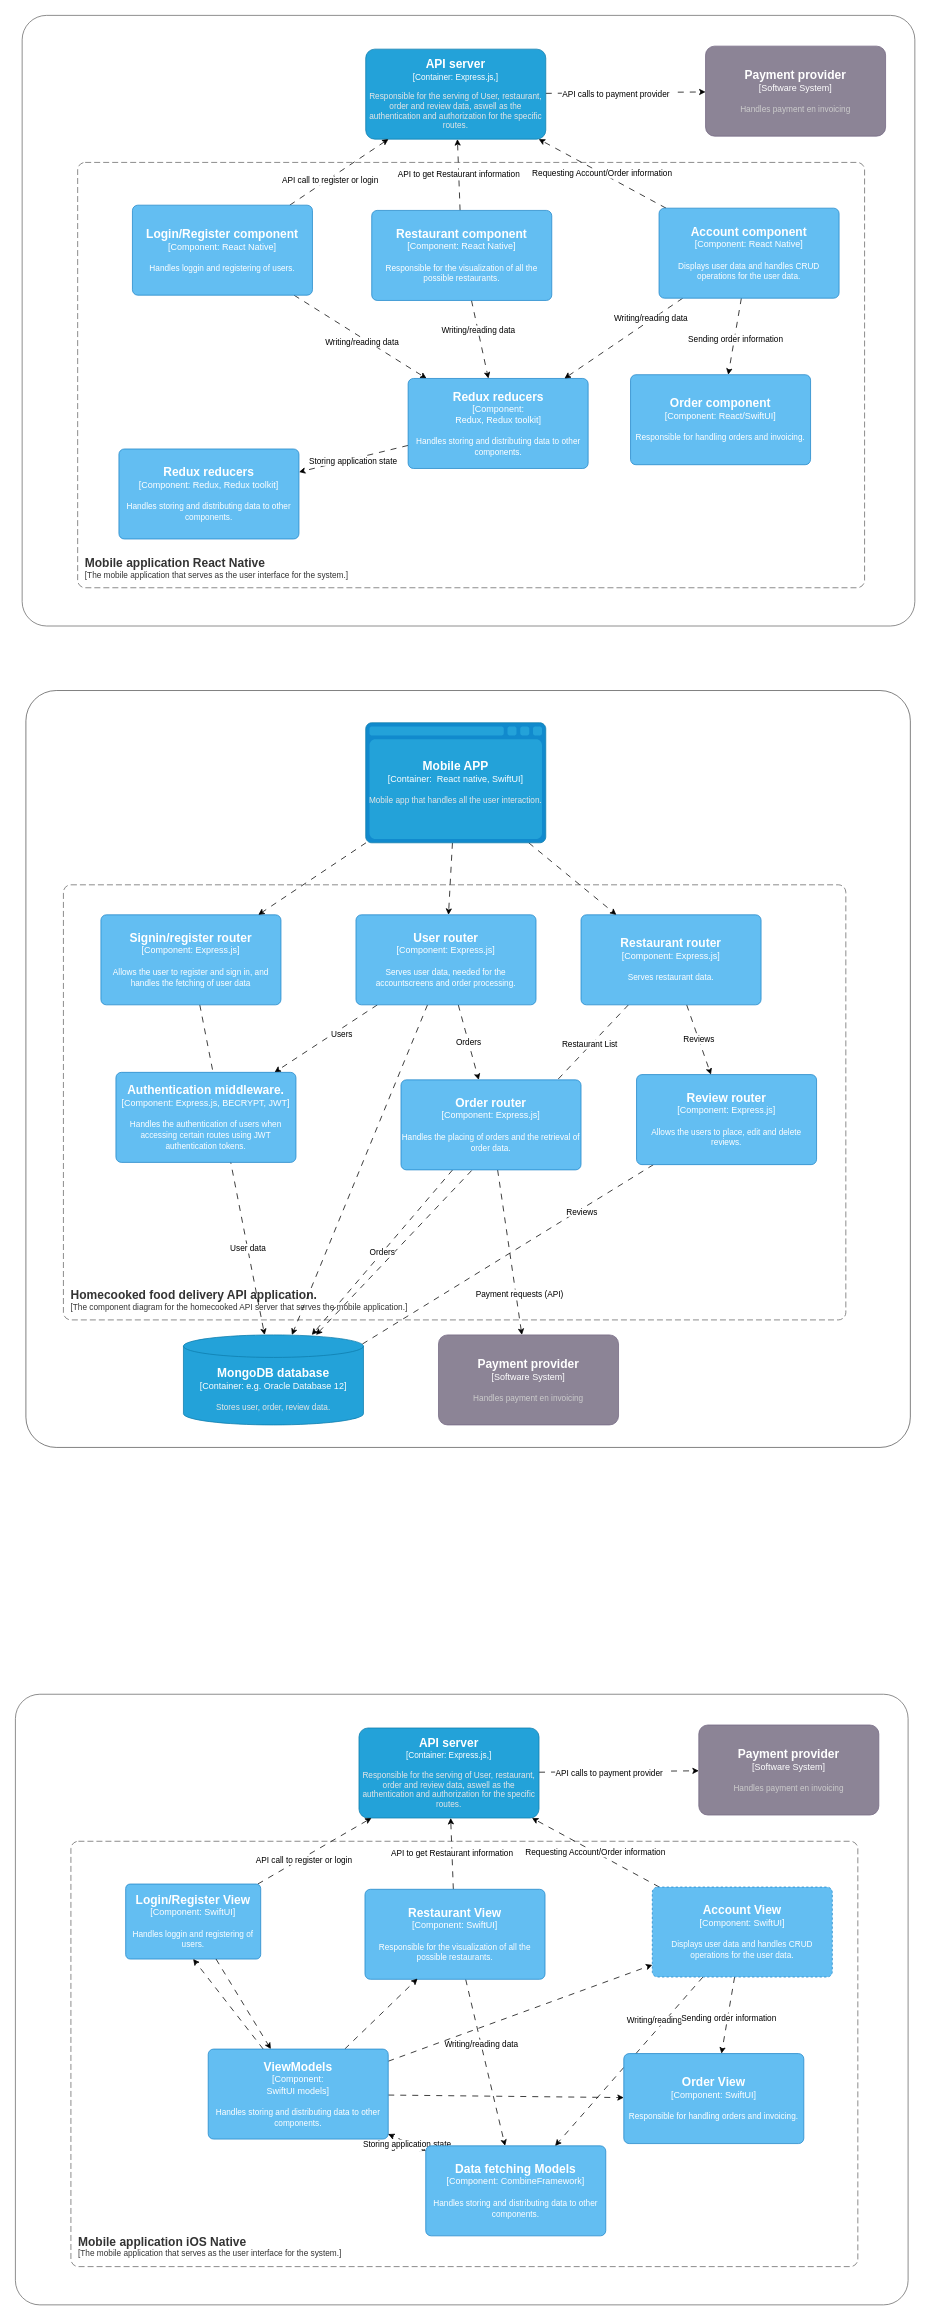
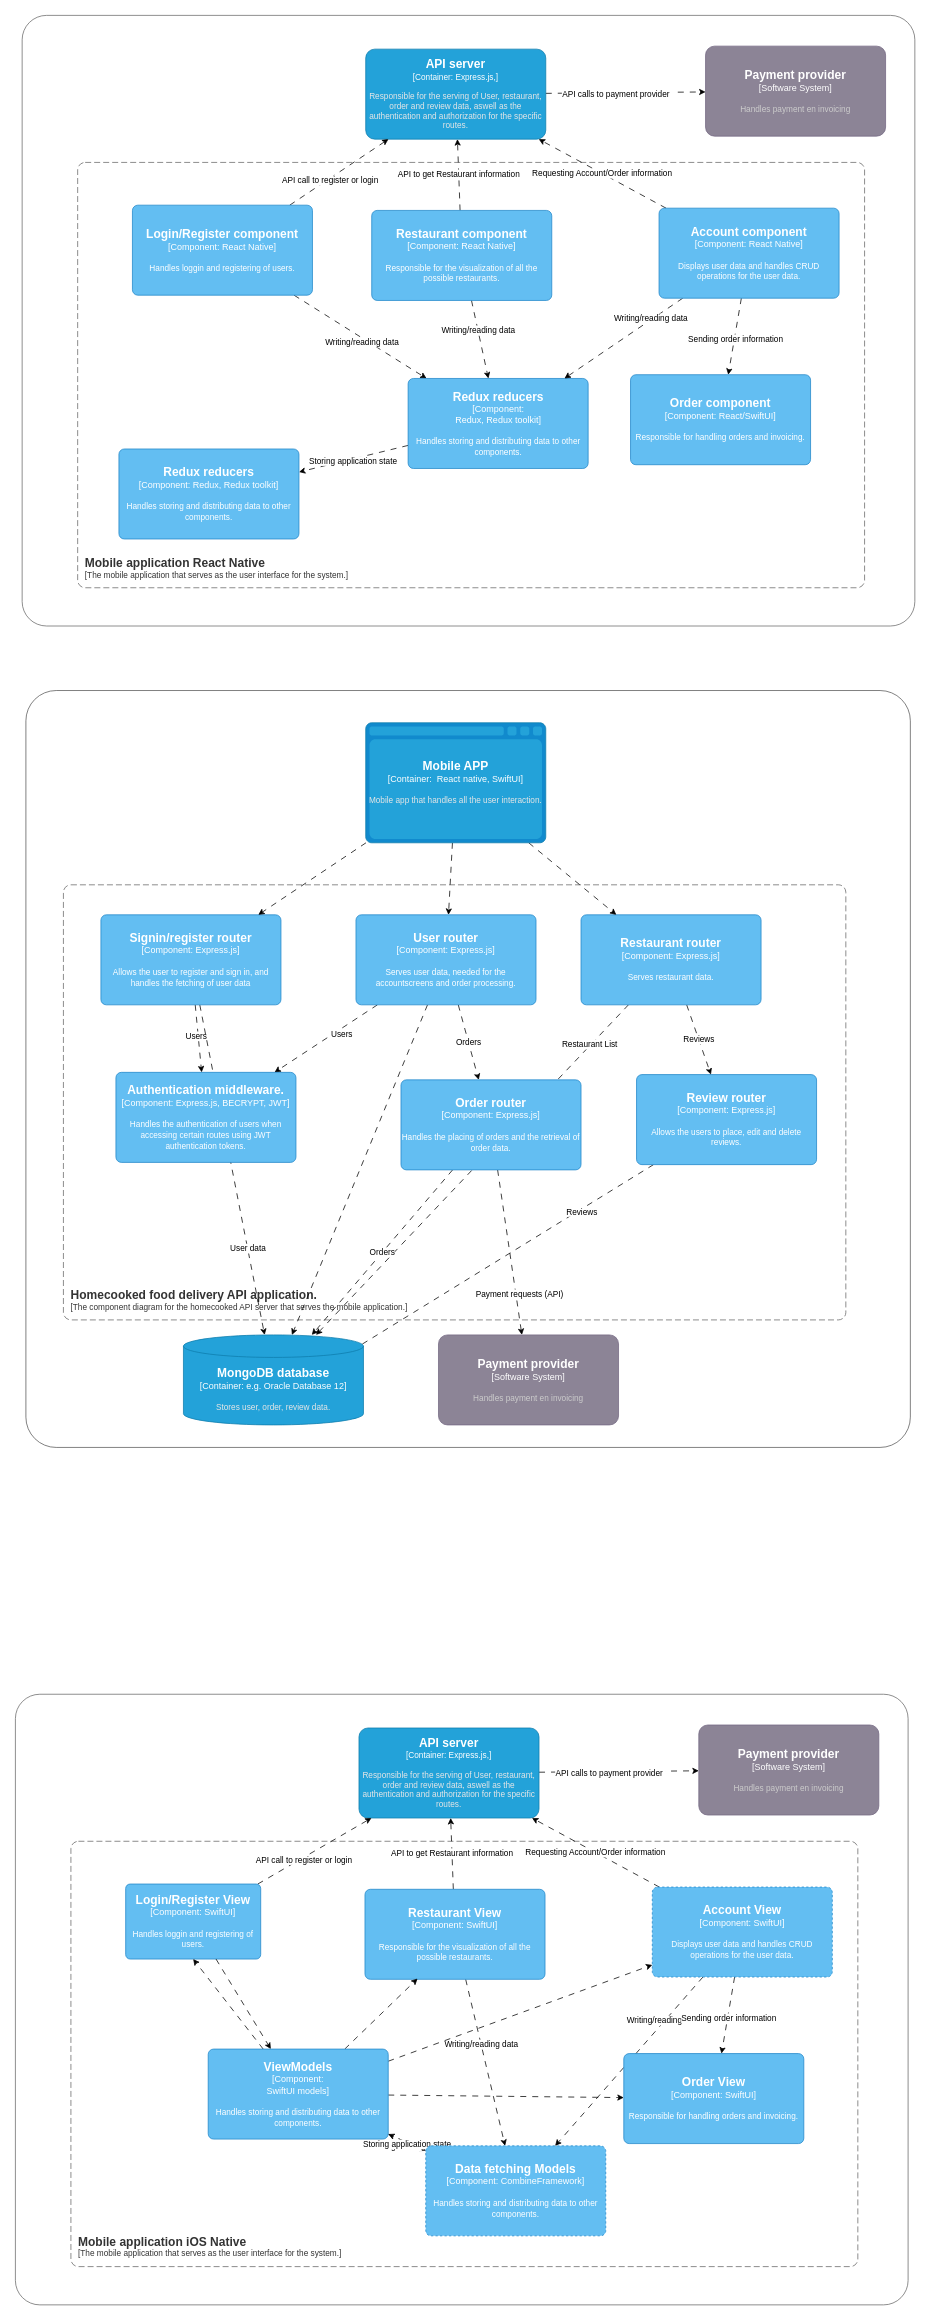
edge "Signin/register router [Component: Express.js] Allows the user to register and sign in, and handles the fetching of user data" -> "Authentication middleware. [Component: Express.js, BECRYPT, JWT] Handles the authentication of users when accessing certain routes using JWT authentication tokens.": added, label "Users"
node "Data fetching Models [Component: CombineFramework] Handles storing and distributing data to other components.": style solid -> dashed
